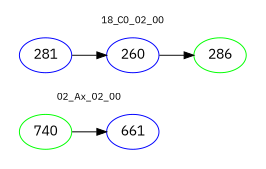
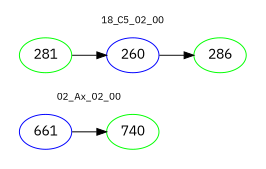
cluster "18_C0_02_00": label "18_C0_02_00" -> "18_C5_02_00"
node "281": color blue -> green
edge "740" -> "661": reversed
